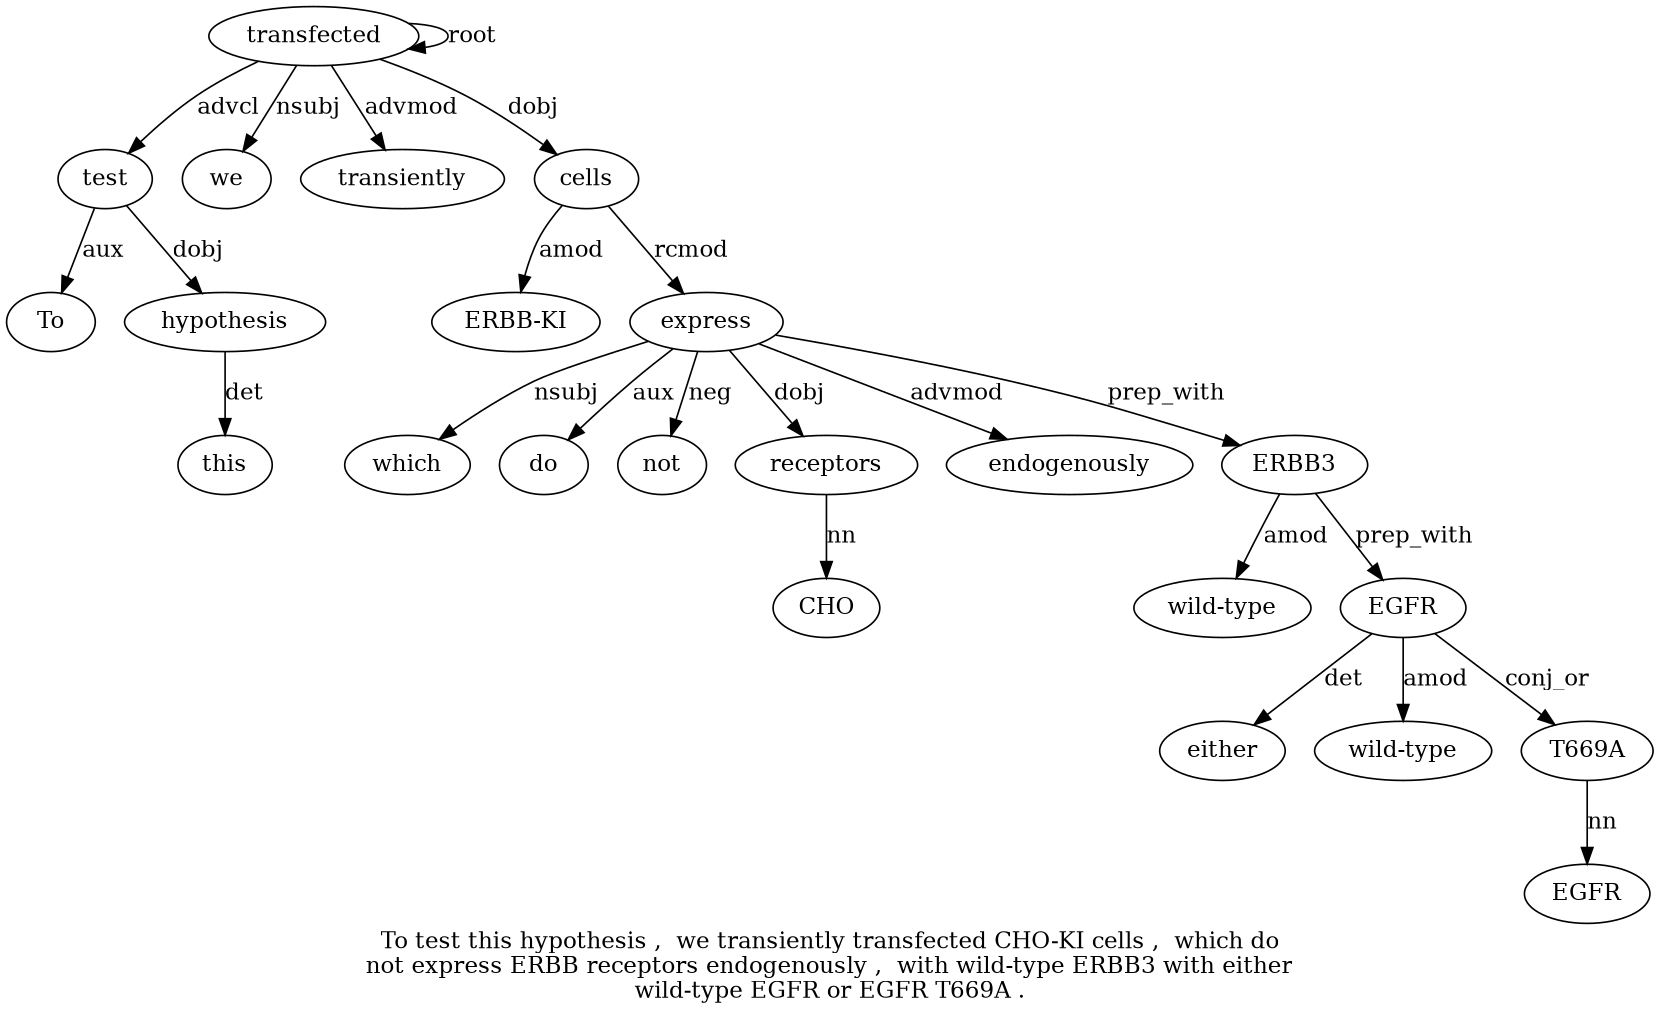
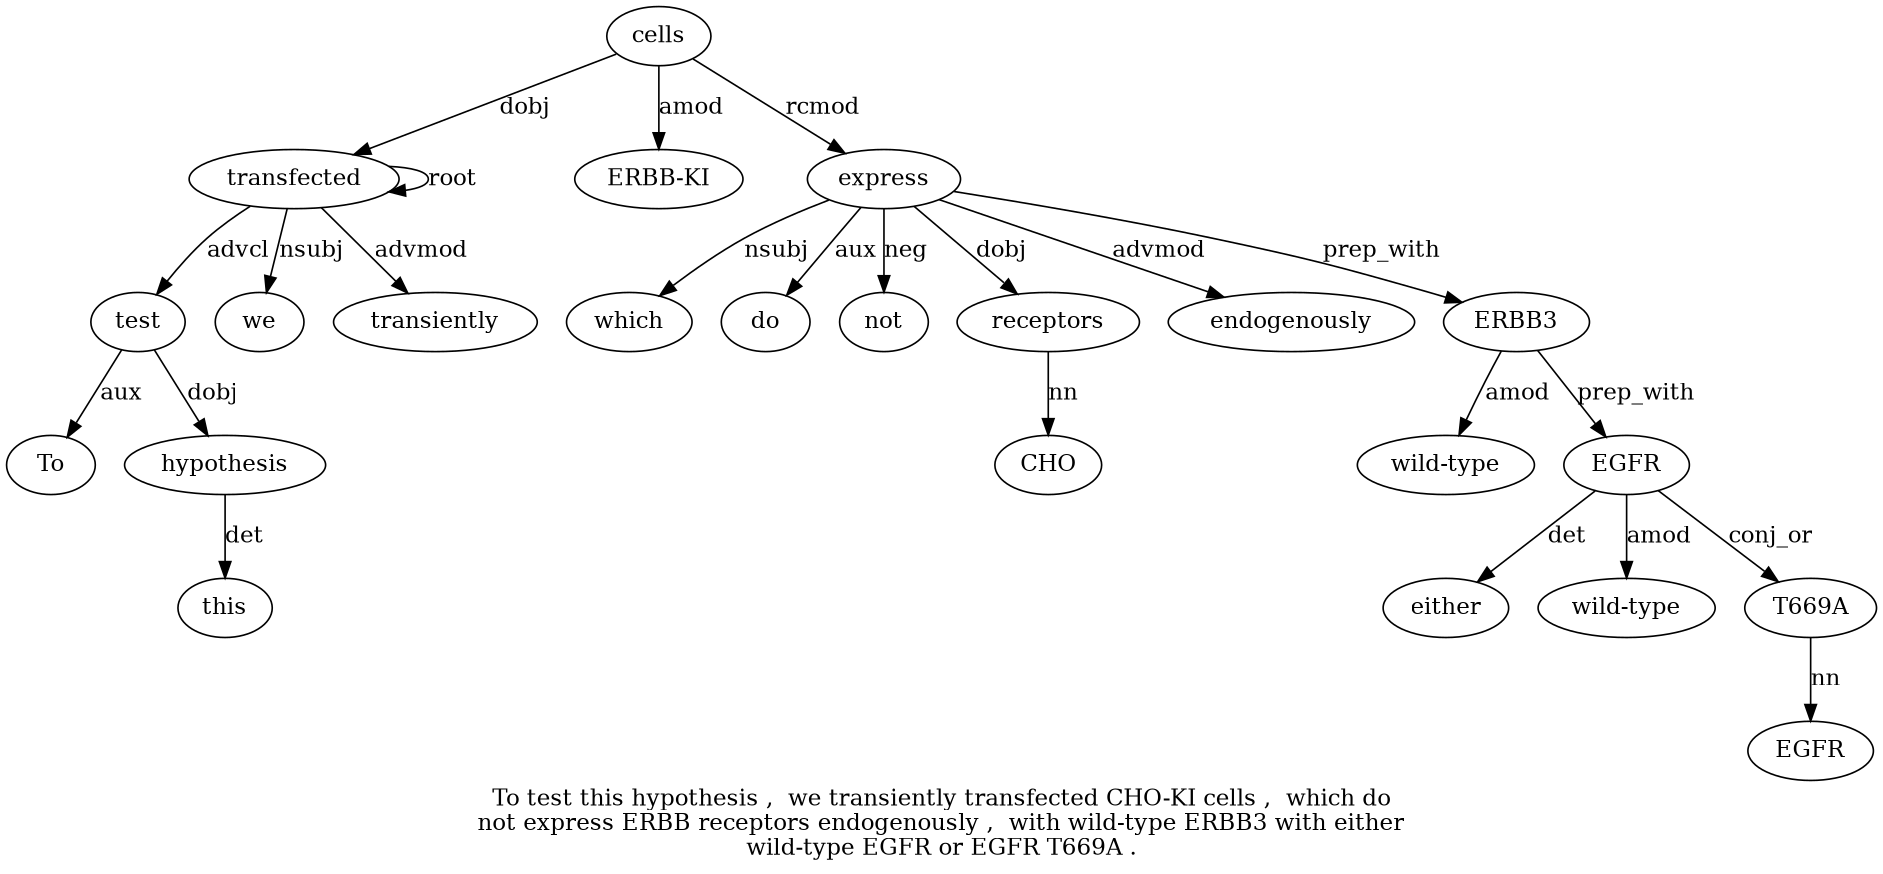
edge "transfected" -> "cells": reversed
